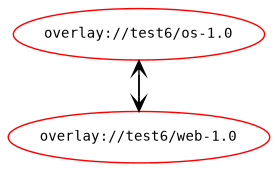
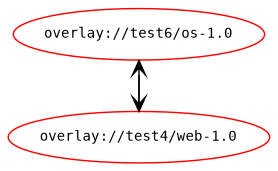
node "overlay://test6/web-1.0": label "overlay://test6/web-1.0" -> "overlay://test4/web-1.0"
